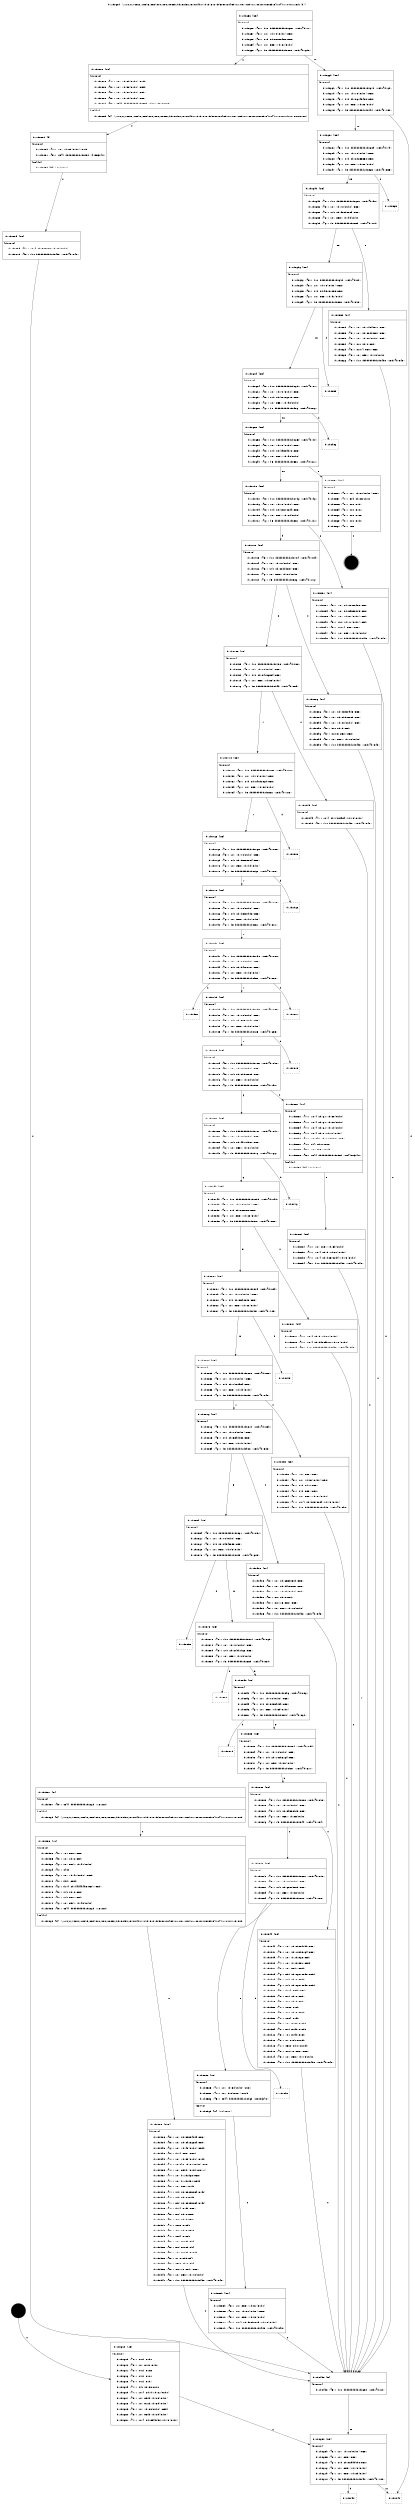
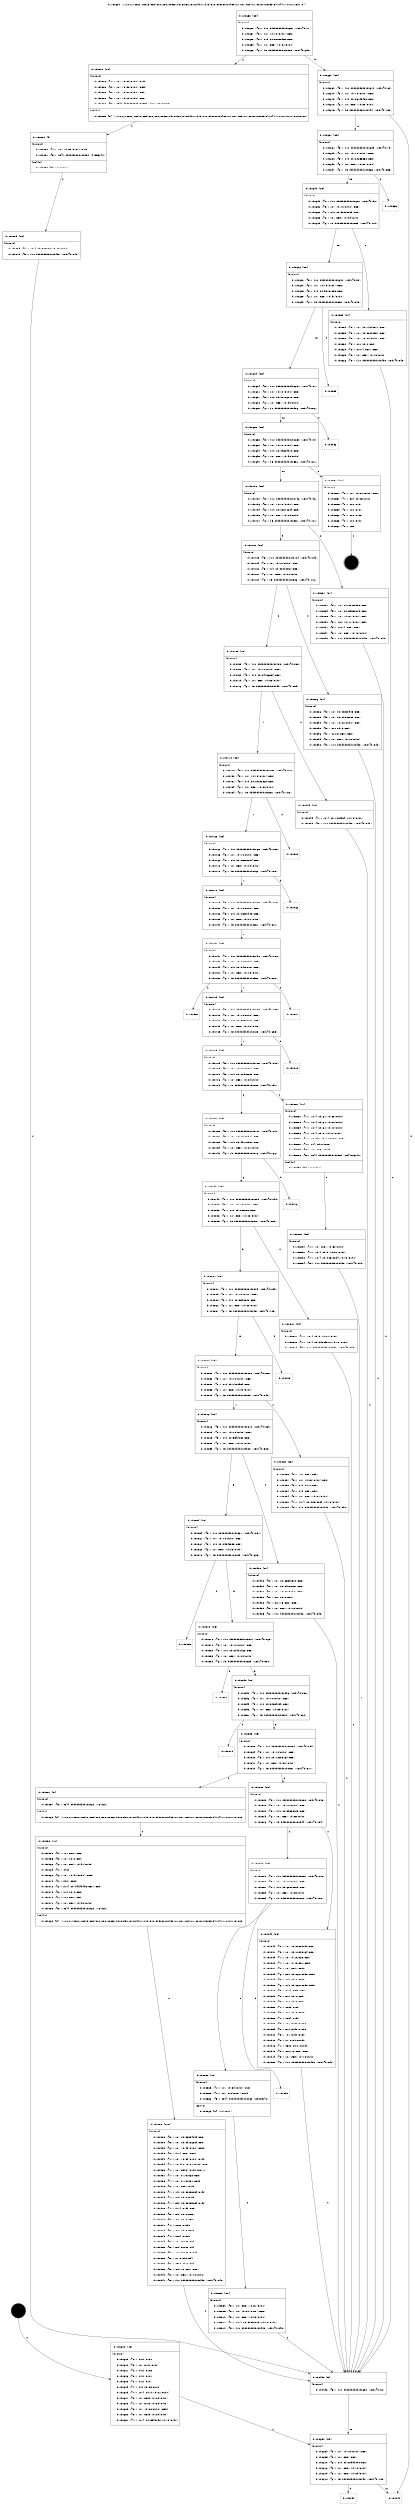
edge "0x4018aa [25]" -> "0x401b57 [5]": added, label "1"
